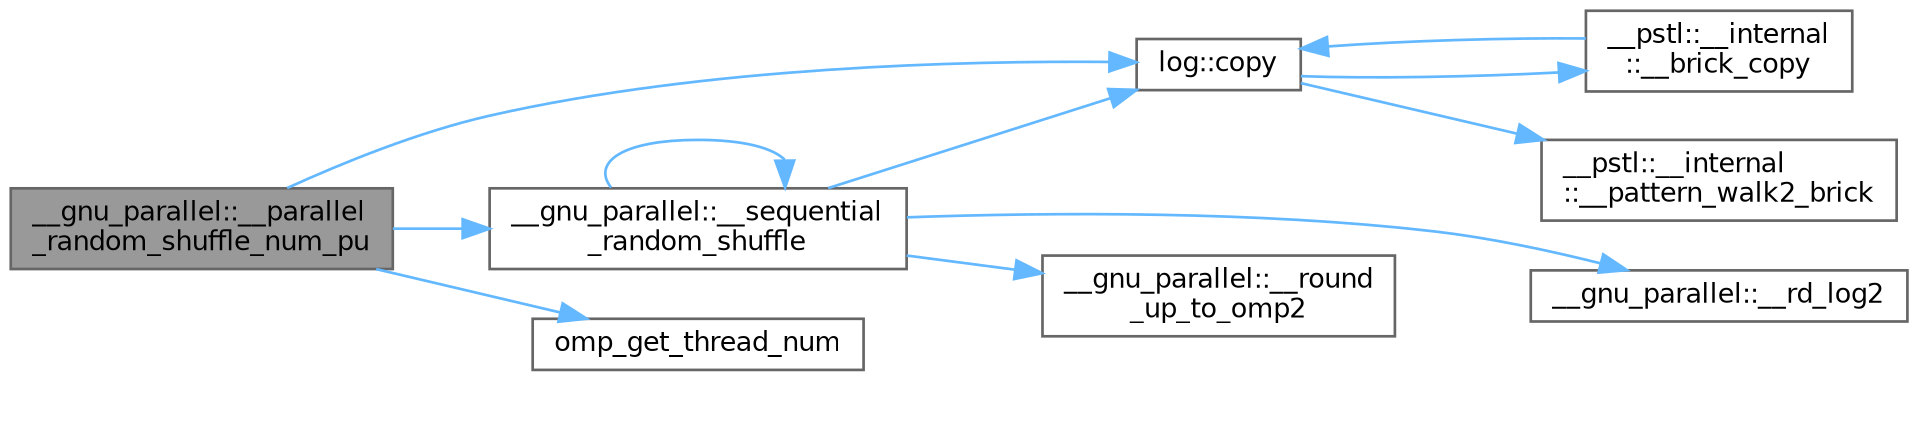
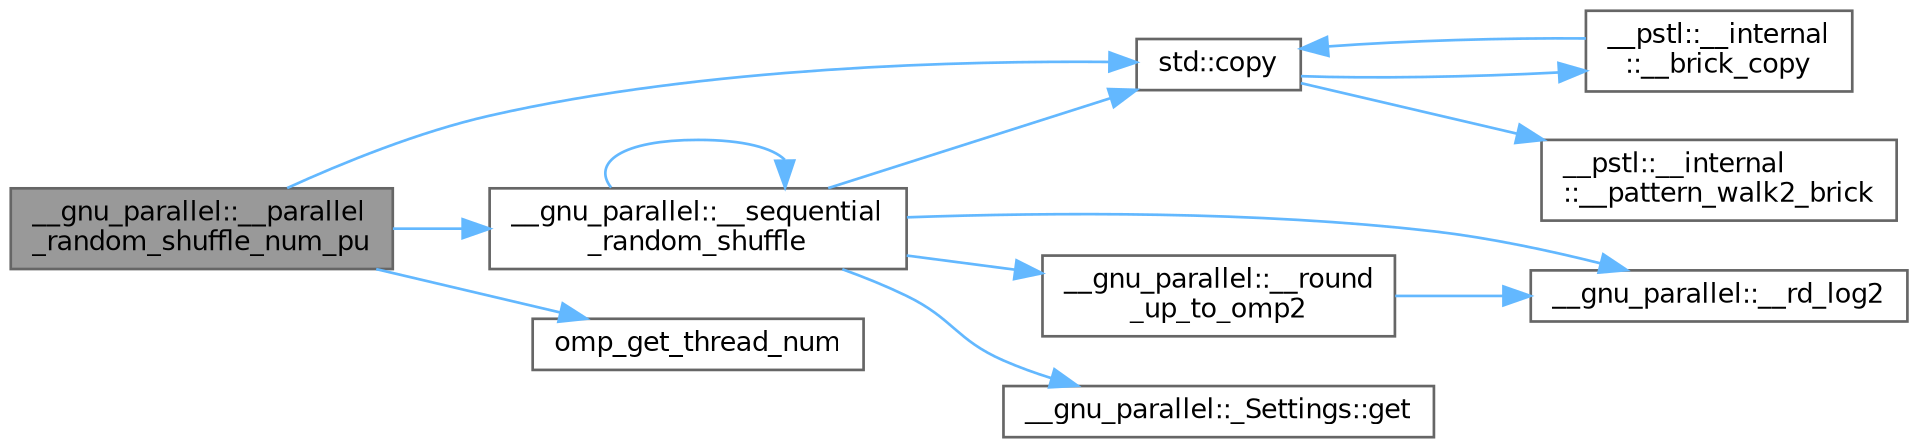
node "log::copy": label "log::copy" -> "std::copy"
edge "__gnu_parallel::__round _up_to_omp2" -> "__gnu_parallel::__rd_log2": added
node "__gnu_parallel::_Settings::get": added
